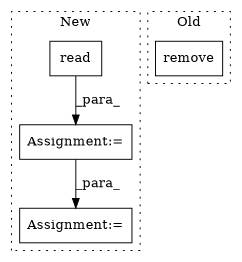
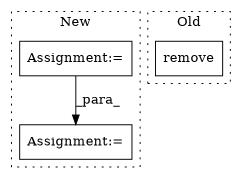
node "read": removed
